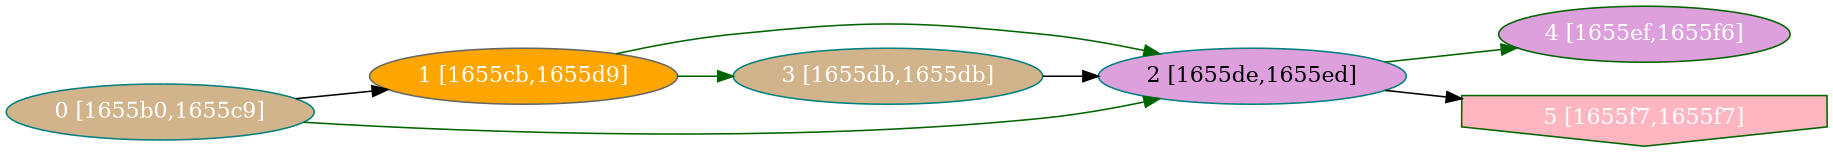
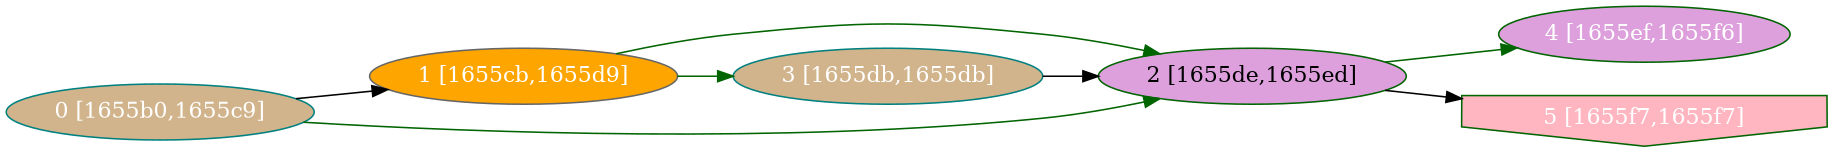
node "2 [1655de,1655ed]": color teal -> darkgreen
